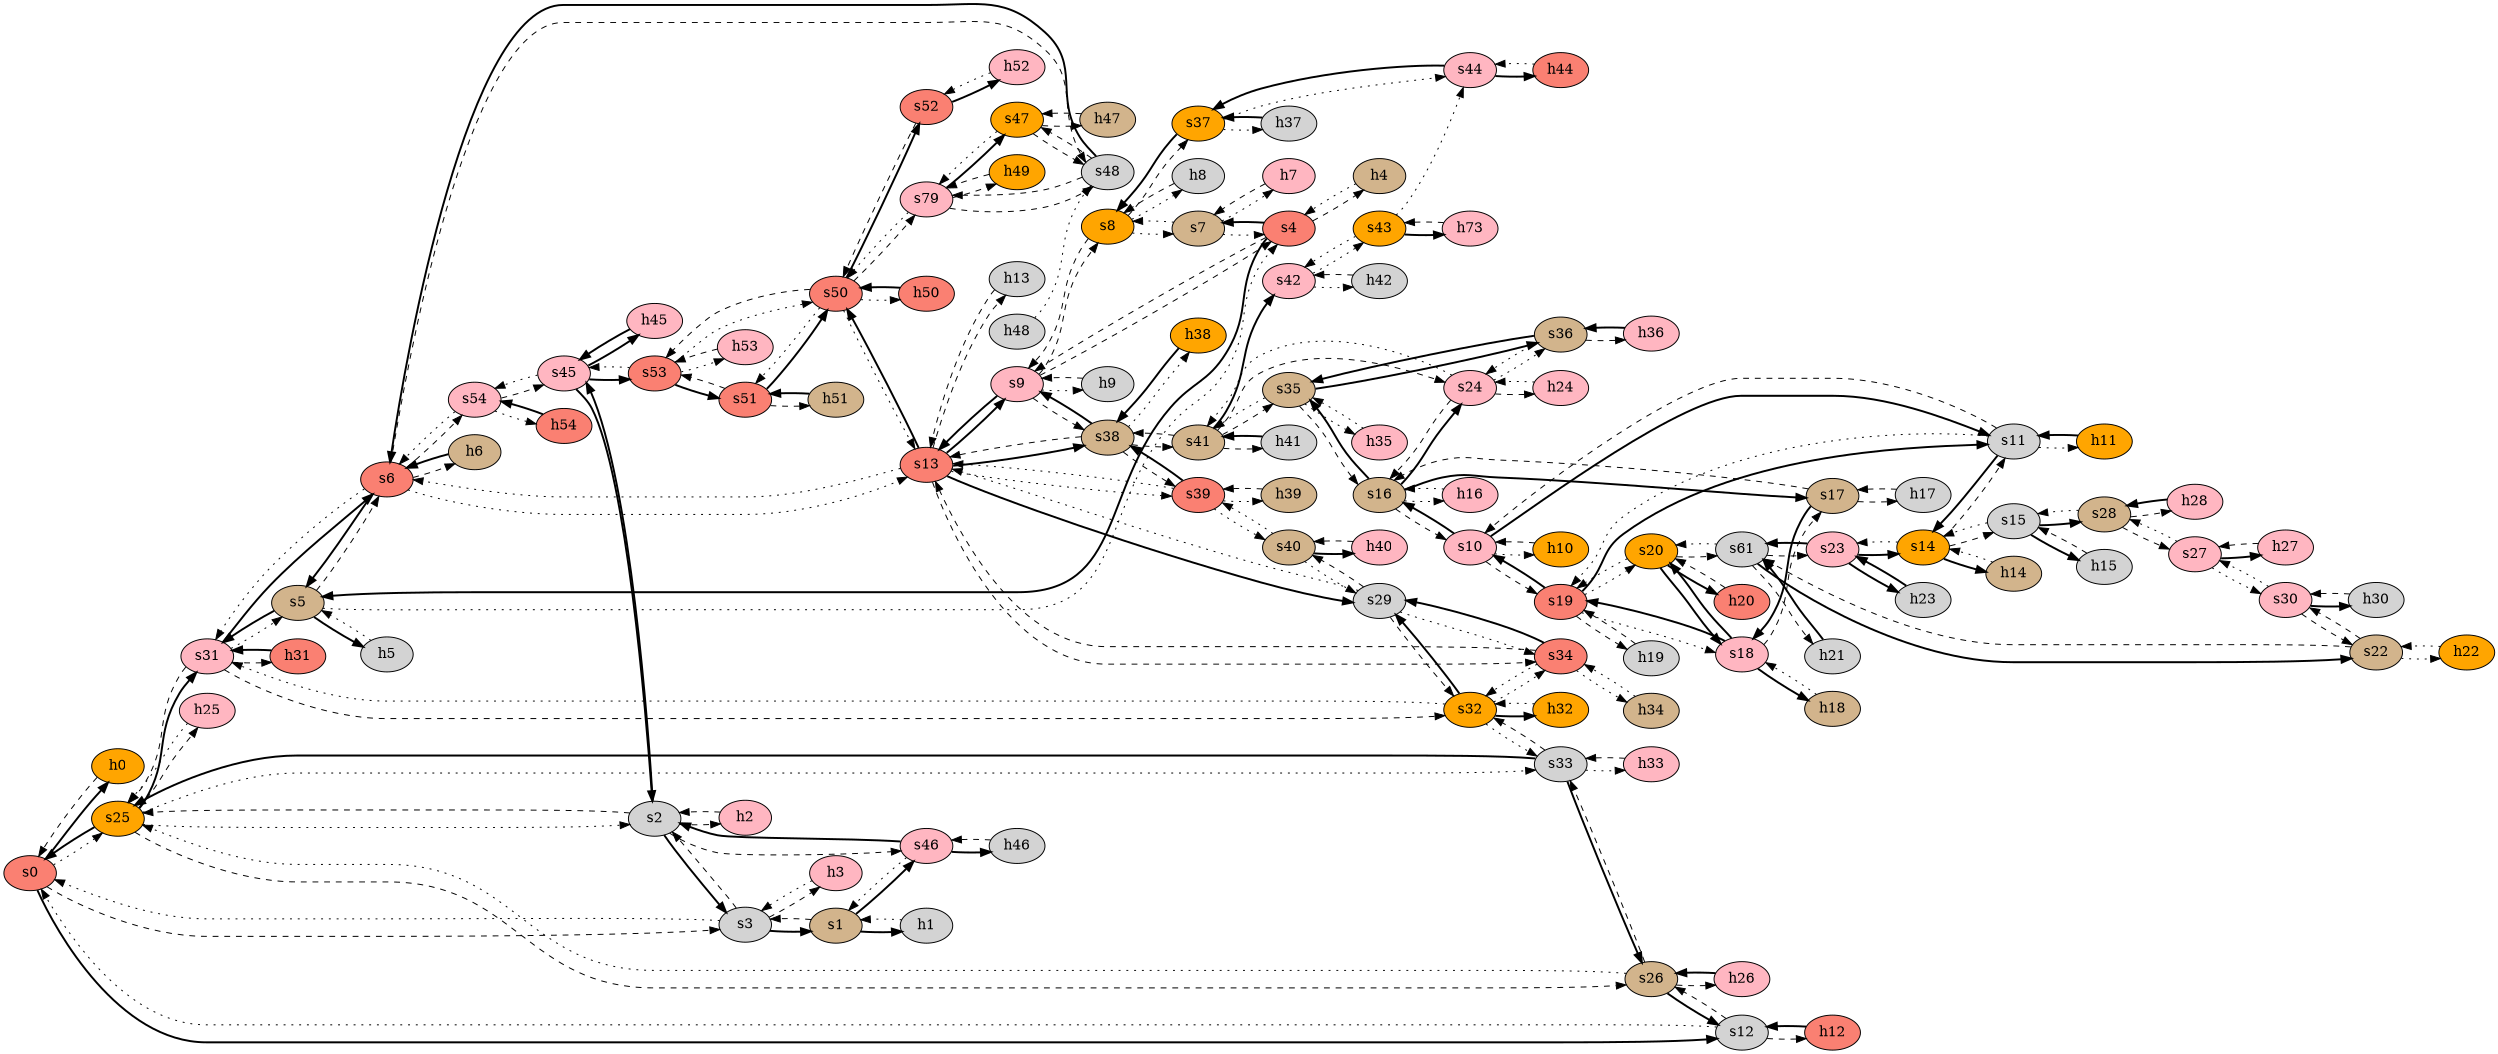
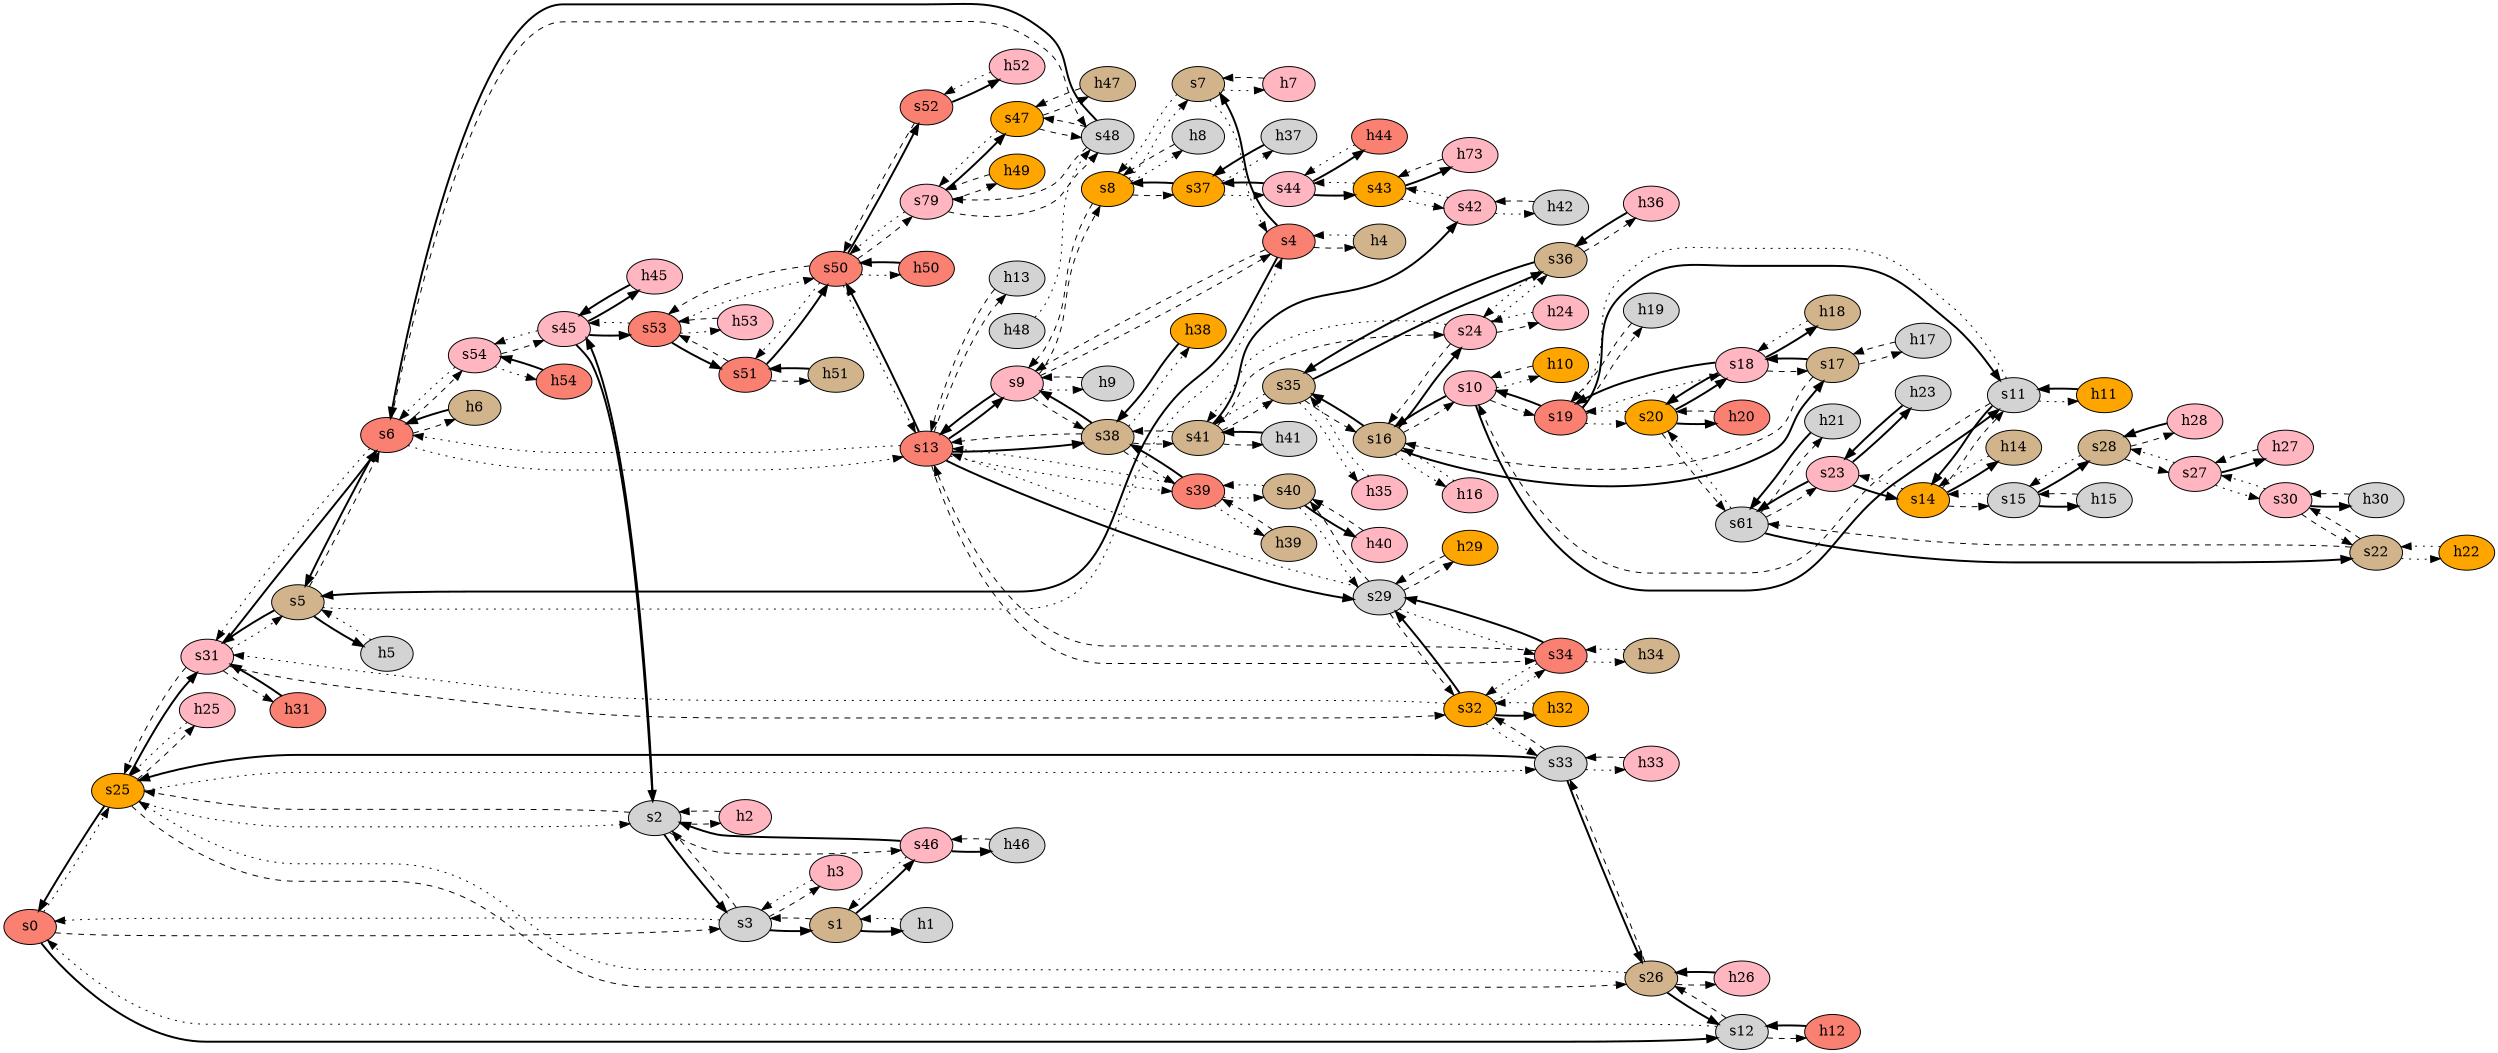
edge "s44" -> "s43": added
node "h29": added
node "h0": removed
